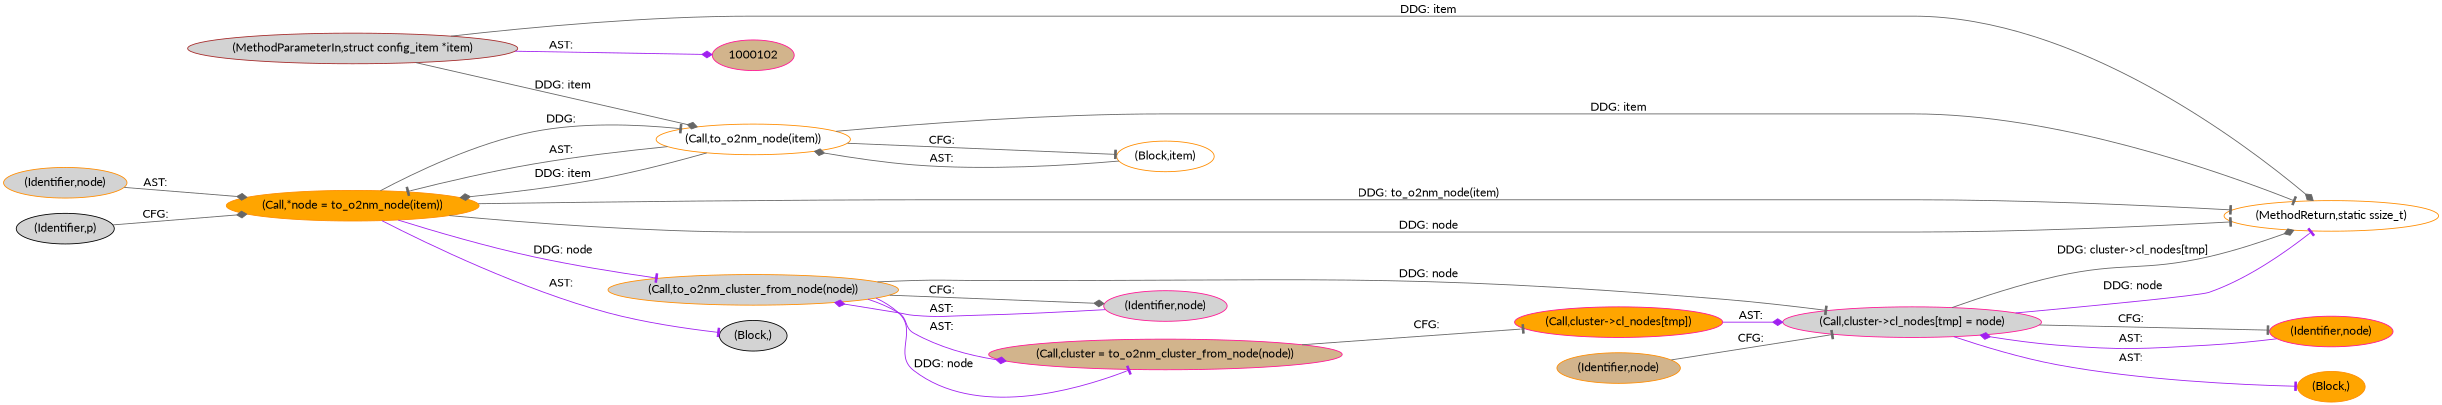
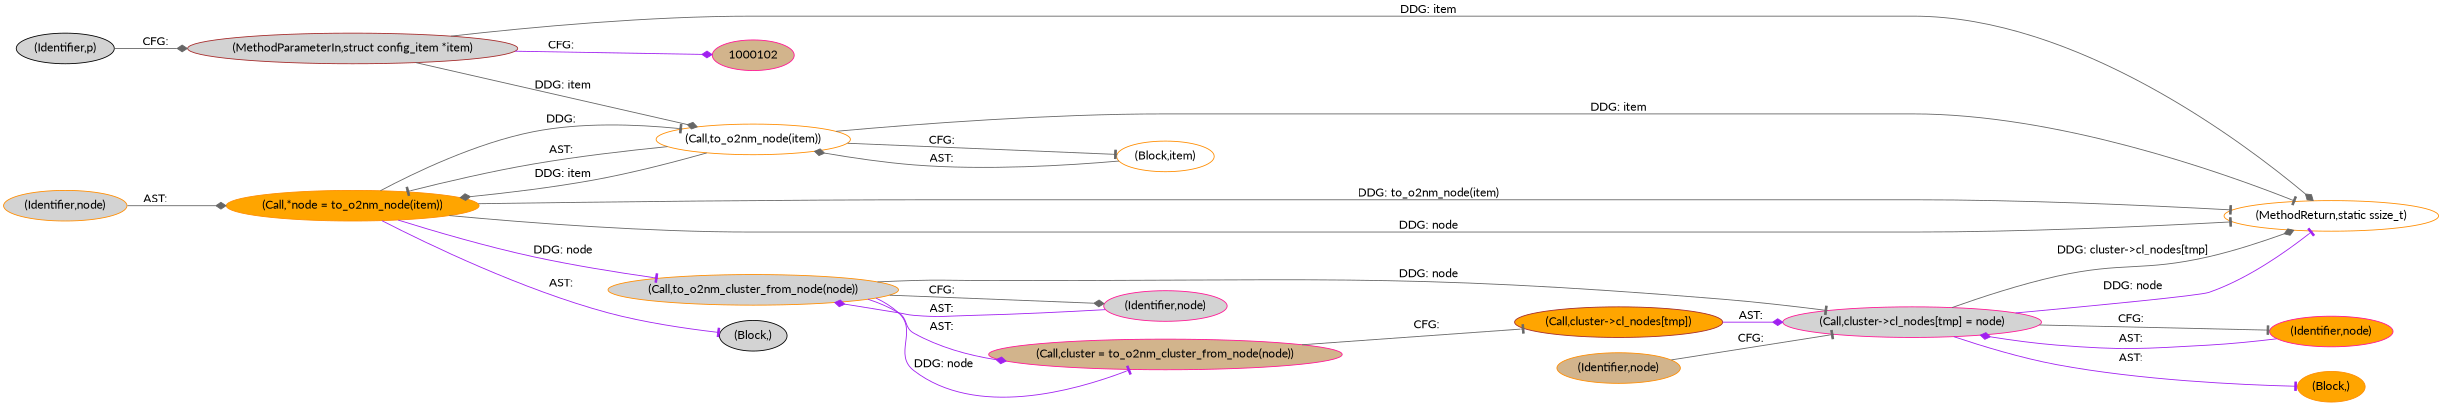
edge "(MethodParameterIn,struct config_item *item)" -> "1000102": label "AST: " -> "CFG: "
edge "(Identifier,p)" -> "(Call,*node = to_o2nm_node(item))": now "(Identifier,p)" -> "(MethodParameterIn,struct config_item *item)"
node "(Call,cluster->cl_nodes[tmp])": color deeppink -> brown
